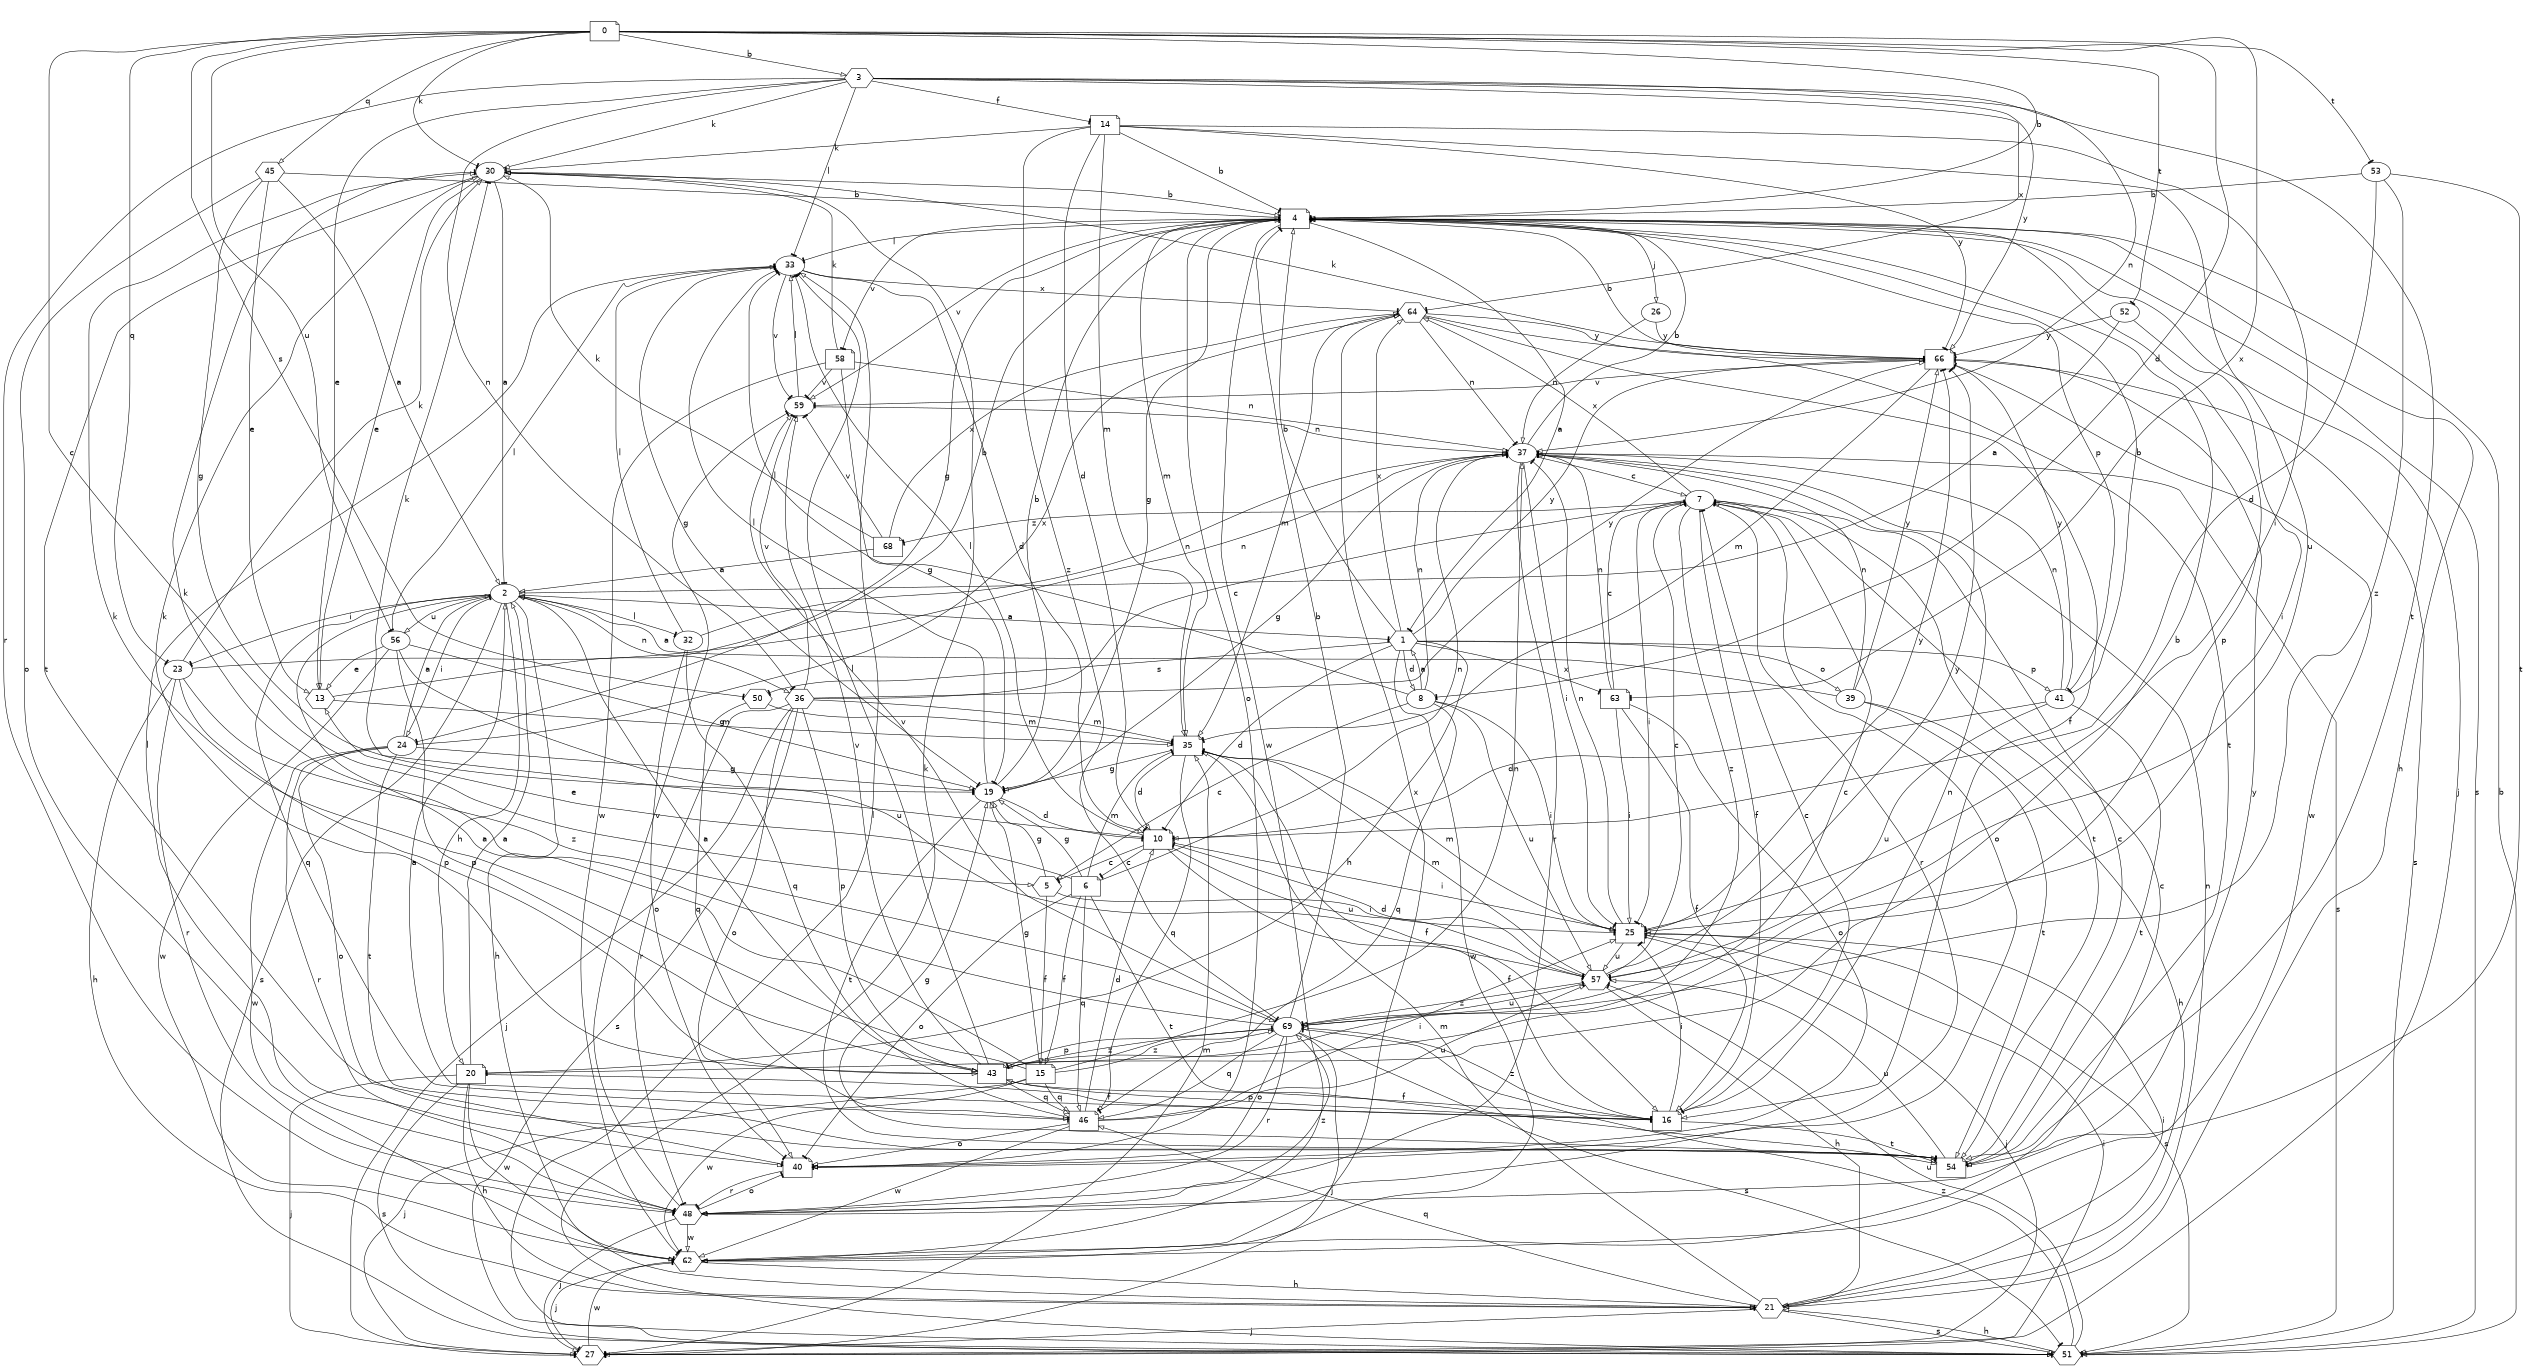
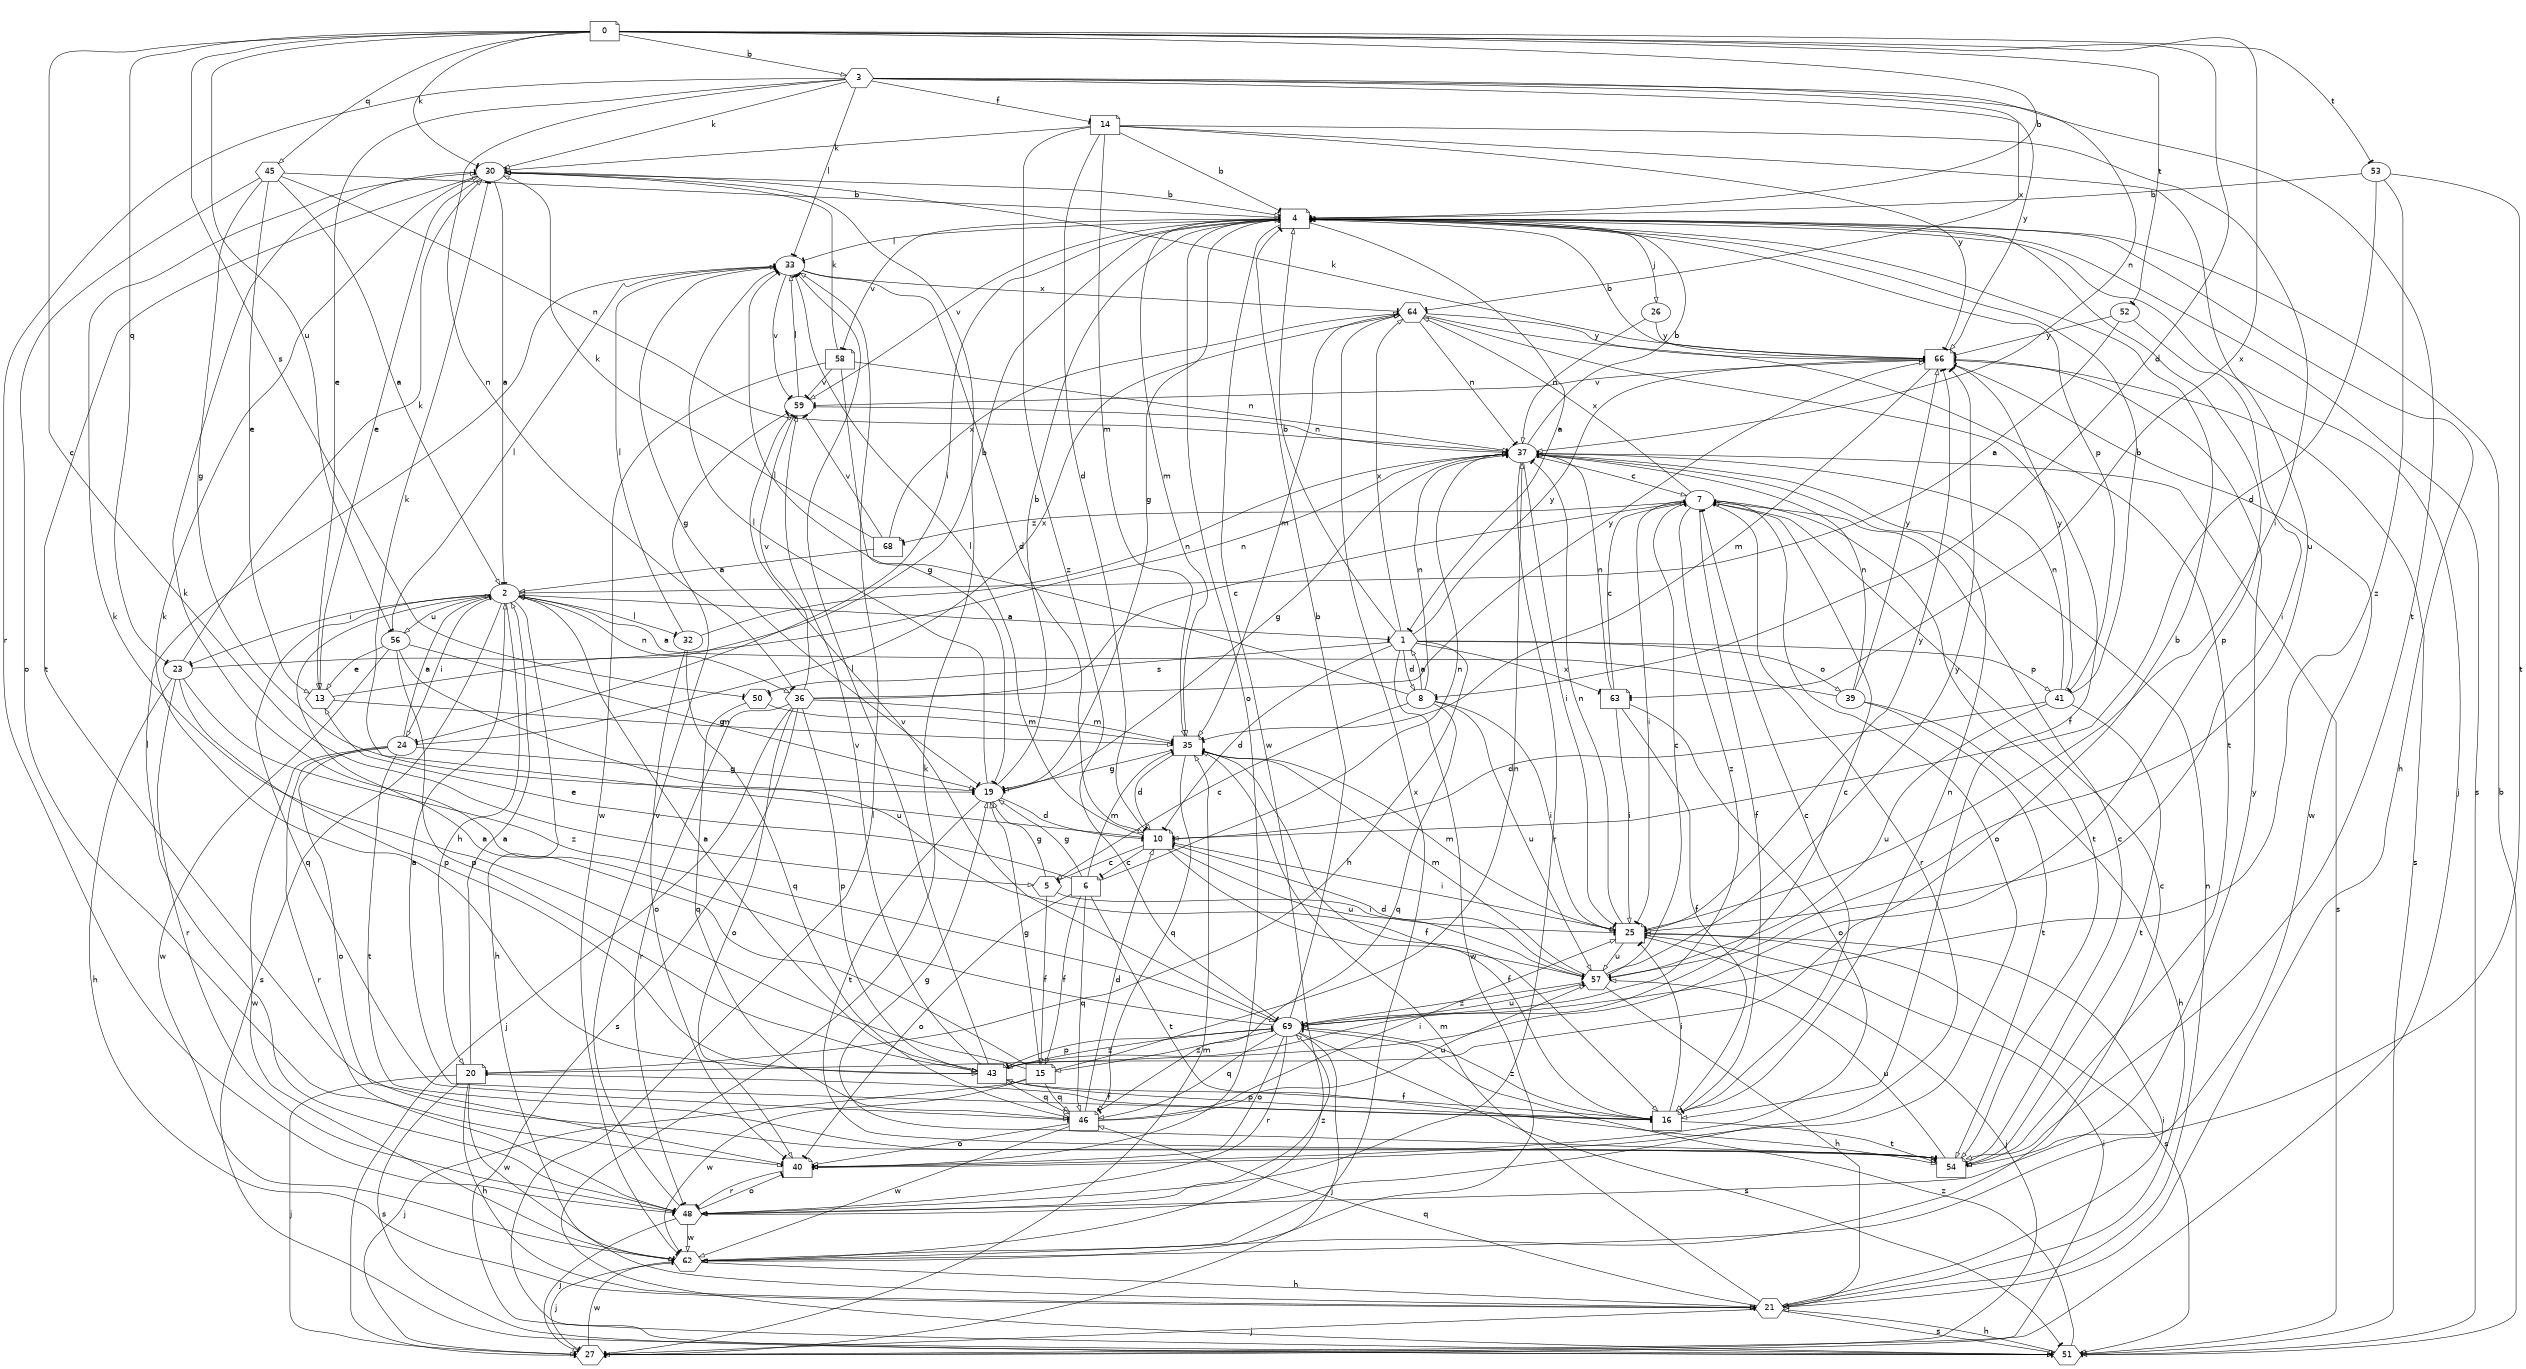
edge "45" -> "37": added, label "n"
edge "4" -> "24": label "g" -> "i"
edge "15" -> "69": reversed
edge "51" -> "57": removed, label "u"
